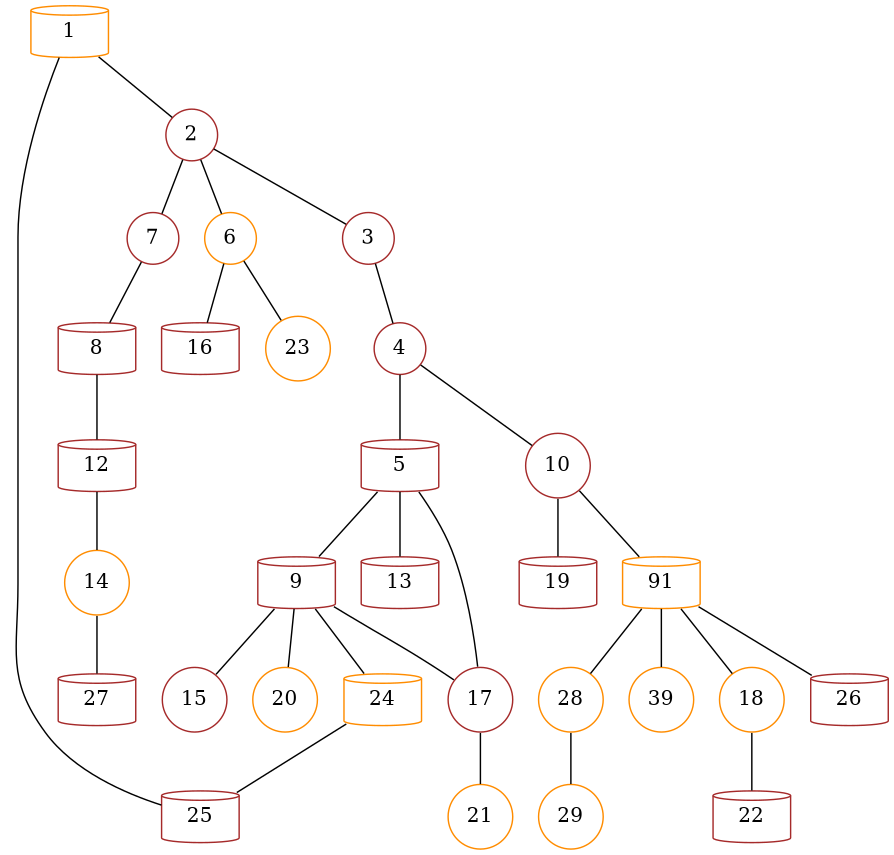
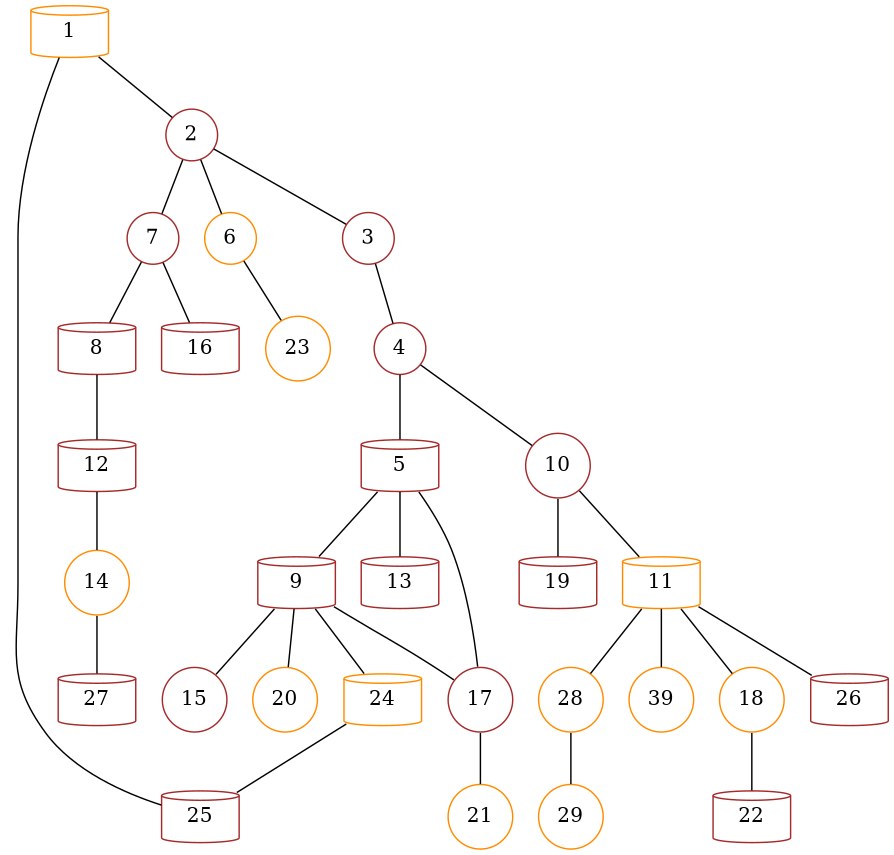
edge "6" -- "16": now "7" -- "16"
node "91": label "91" -> "11"
